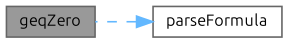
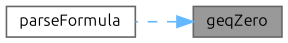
edge "geqZero" -> "parseFormula": reversed
